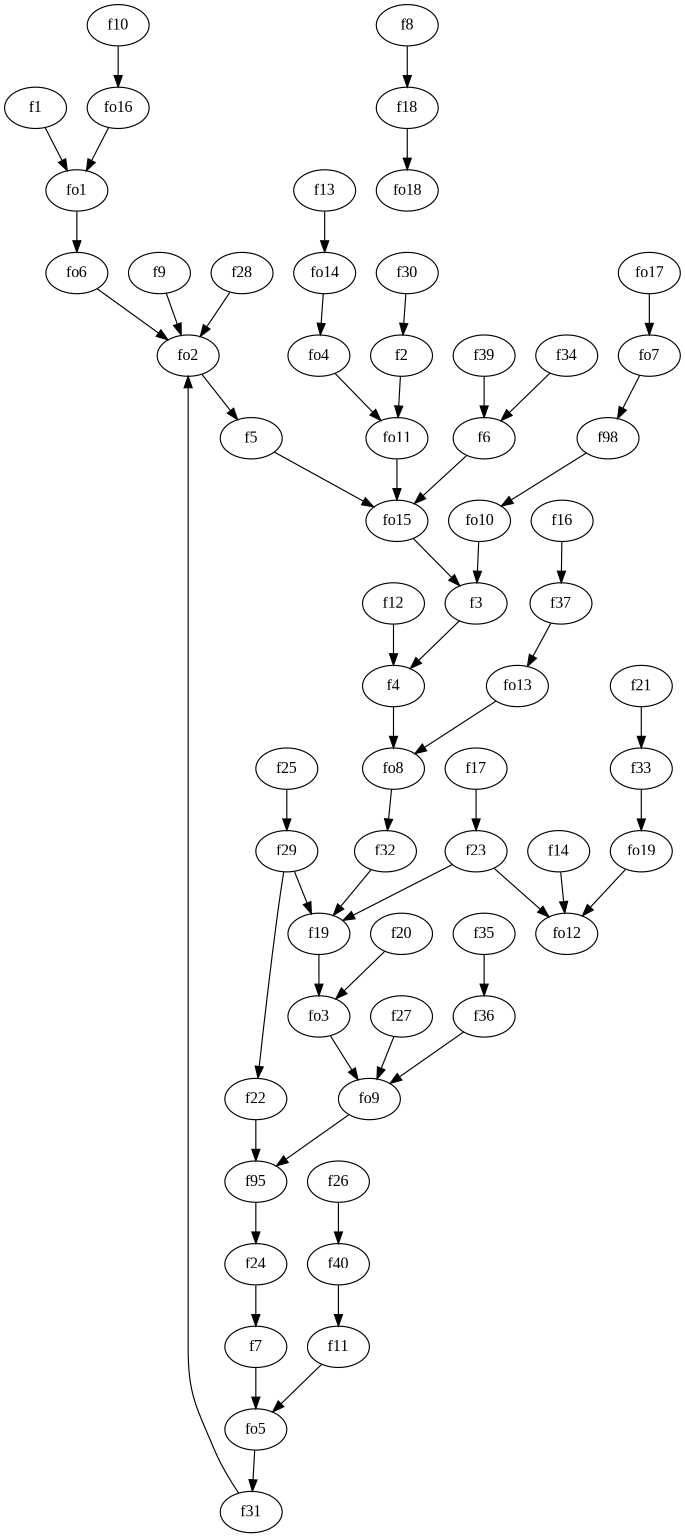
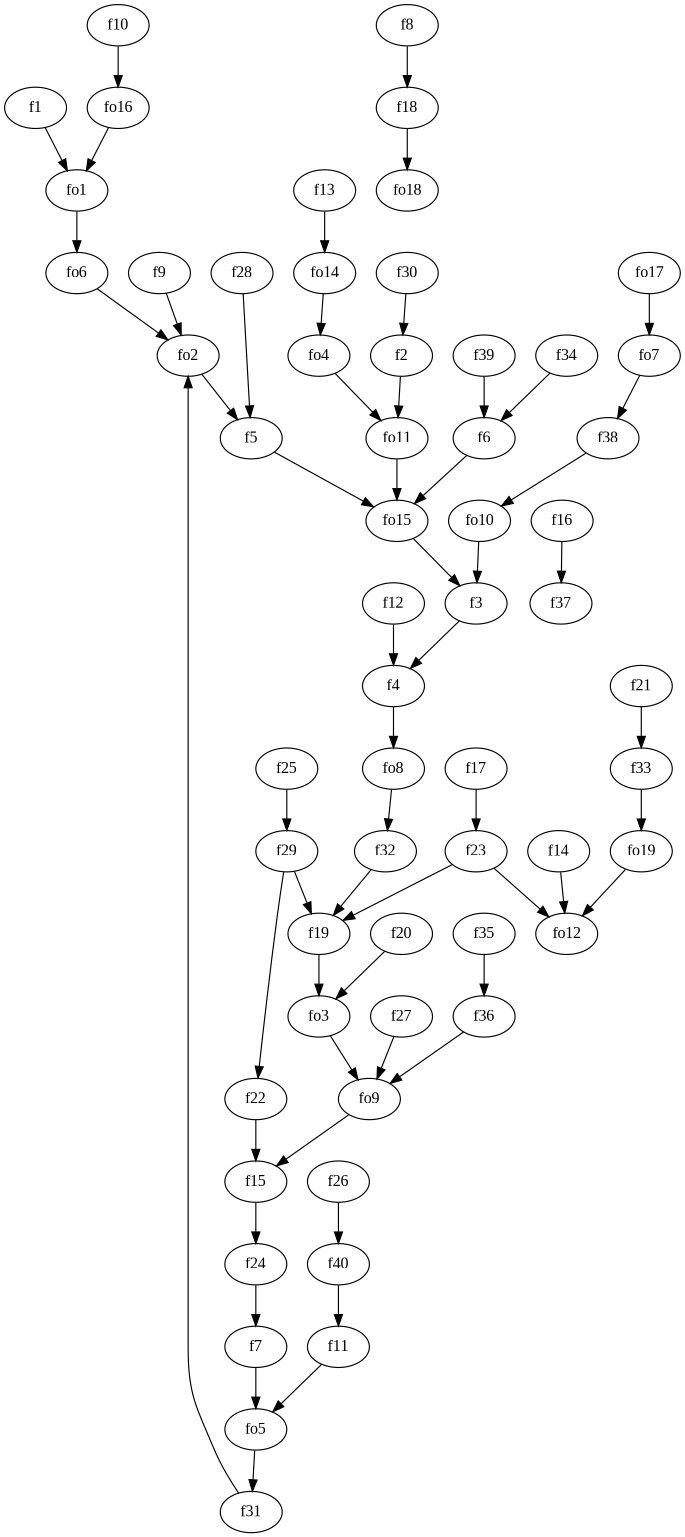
edge "f28" -> "fo2": now "f28" -> "f5"
node "f98": label "f98" -> "f38"
node "fo13": removed
node "f95": label "f95" -> "f15"
